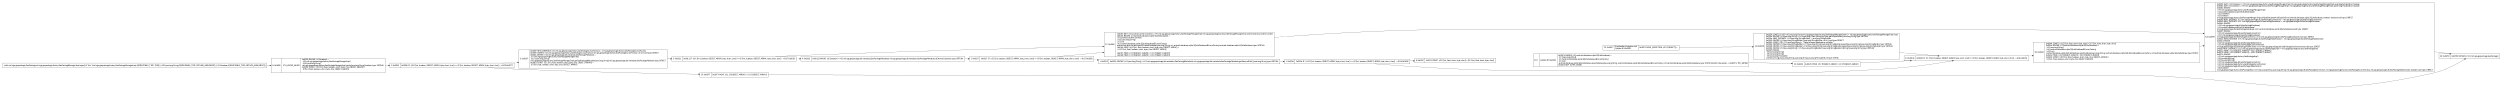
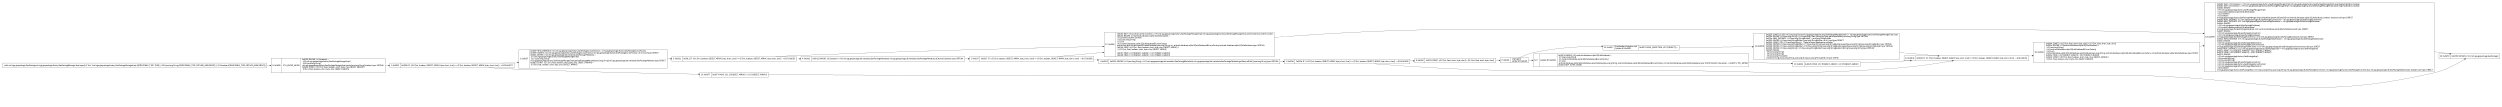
node "9: 0x0021": added
